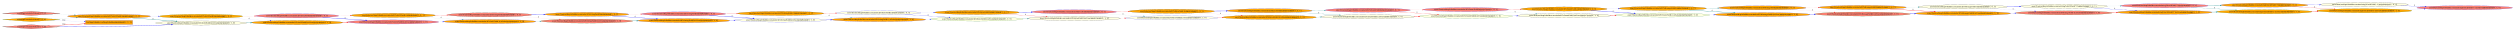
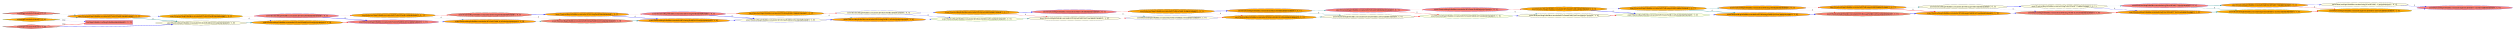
node "TestMapOrBuilder testMapOrBuilder@@@2@@@['1', '1', '1']": fillcolor orange -> salmon
